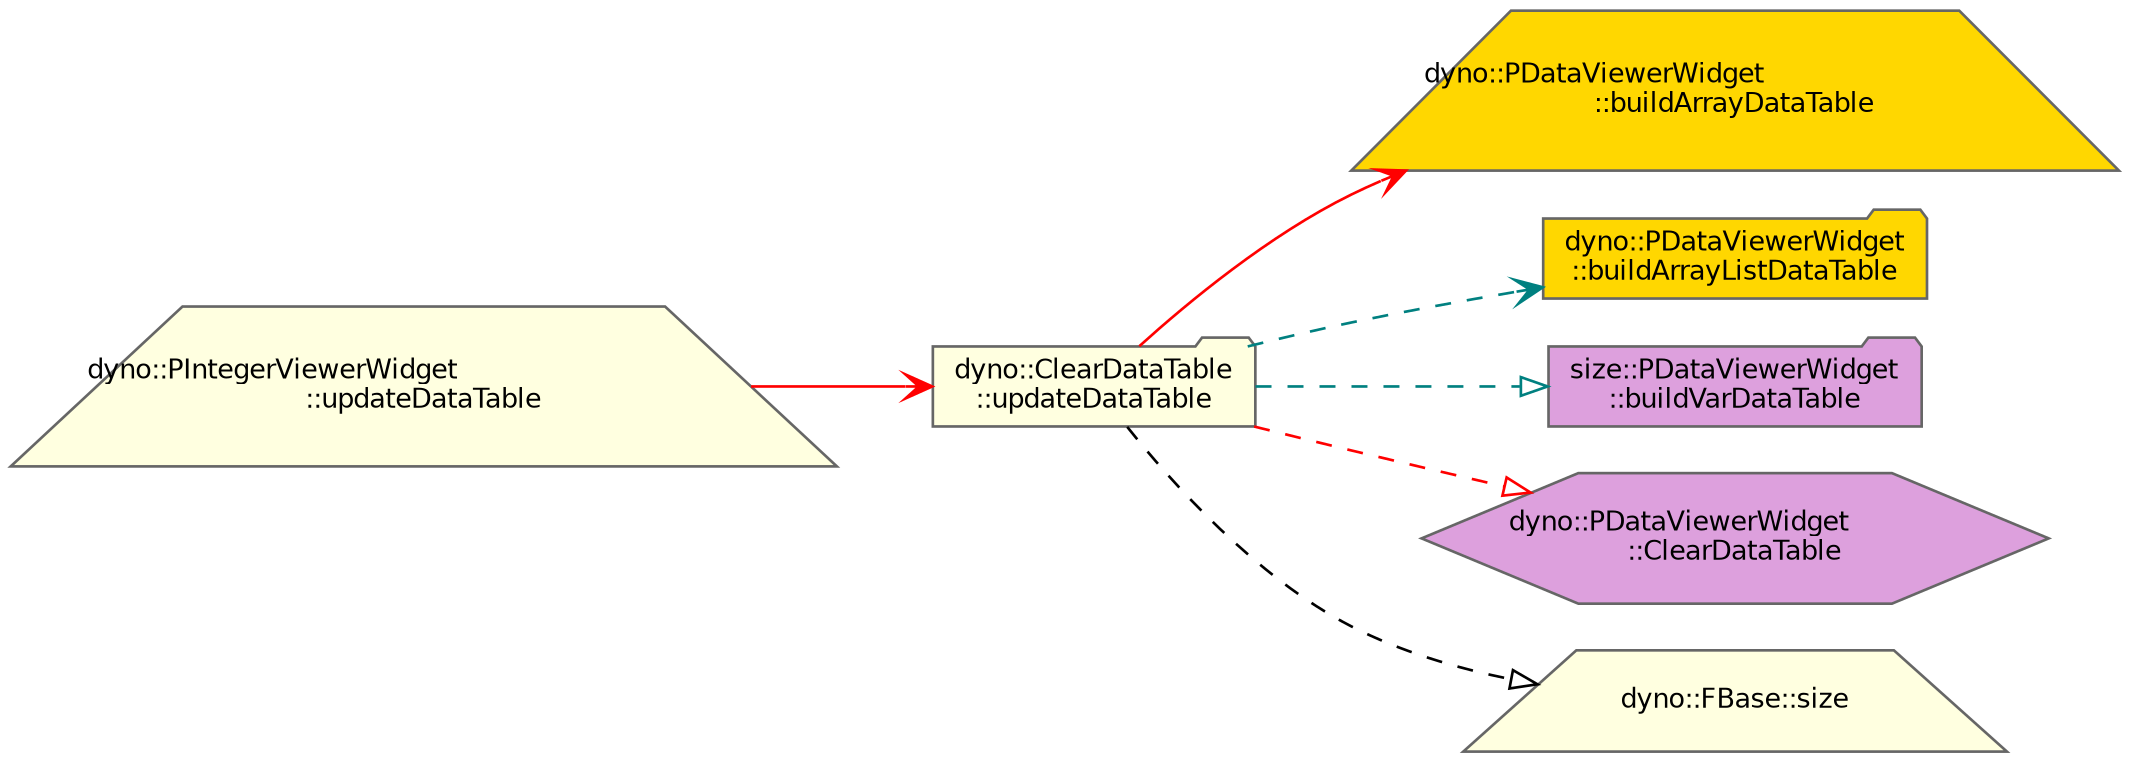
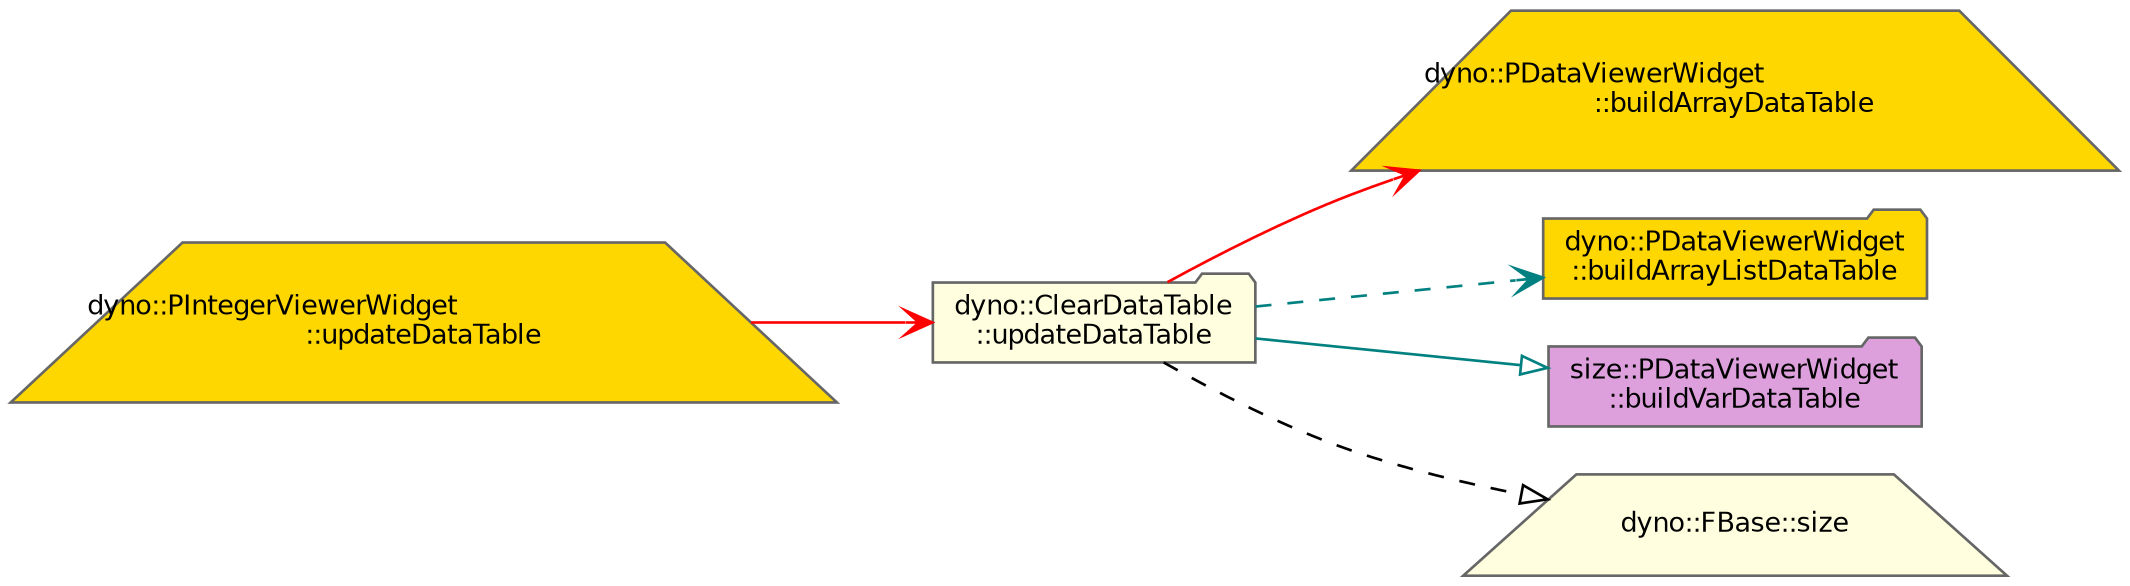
node "dyno::PIntegerViewerWidget ::updateDataTable": fillcolor lightyellow -> gold
edge "dyno::ClearDataTable ::updateDataTable" -> "size::PDataViewerWidget ::buildVarDataTable": style dashed -> solid
node "dyno::PDataViewerWidget ::ClearDataTable": removed
